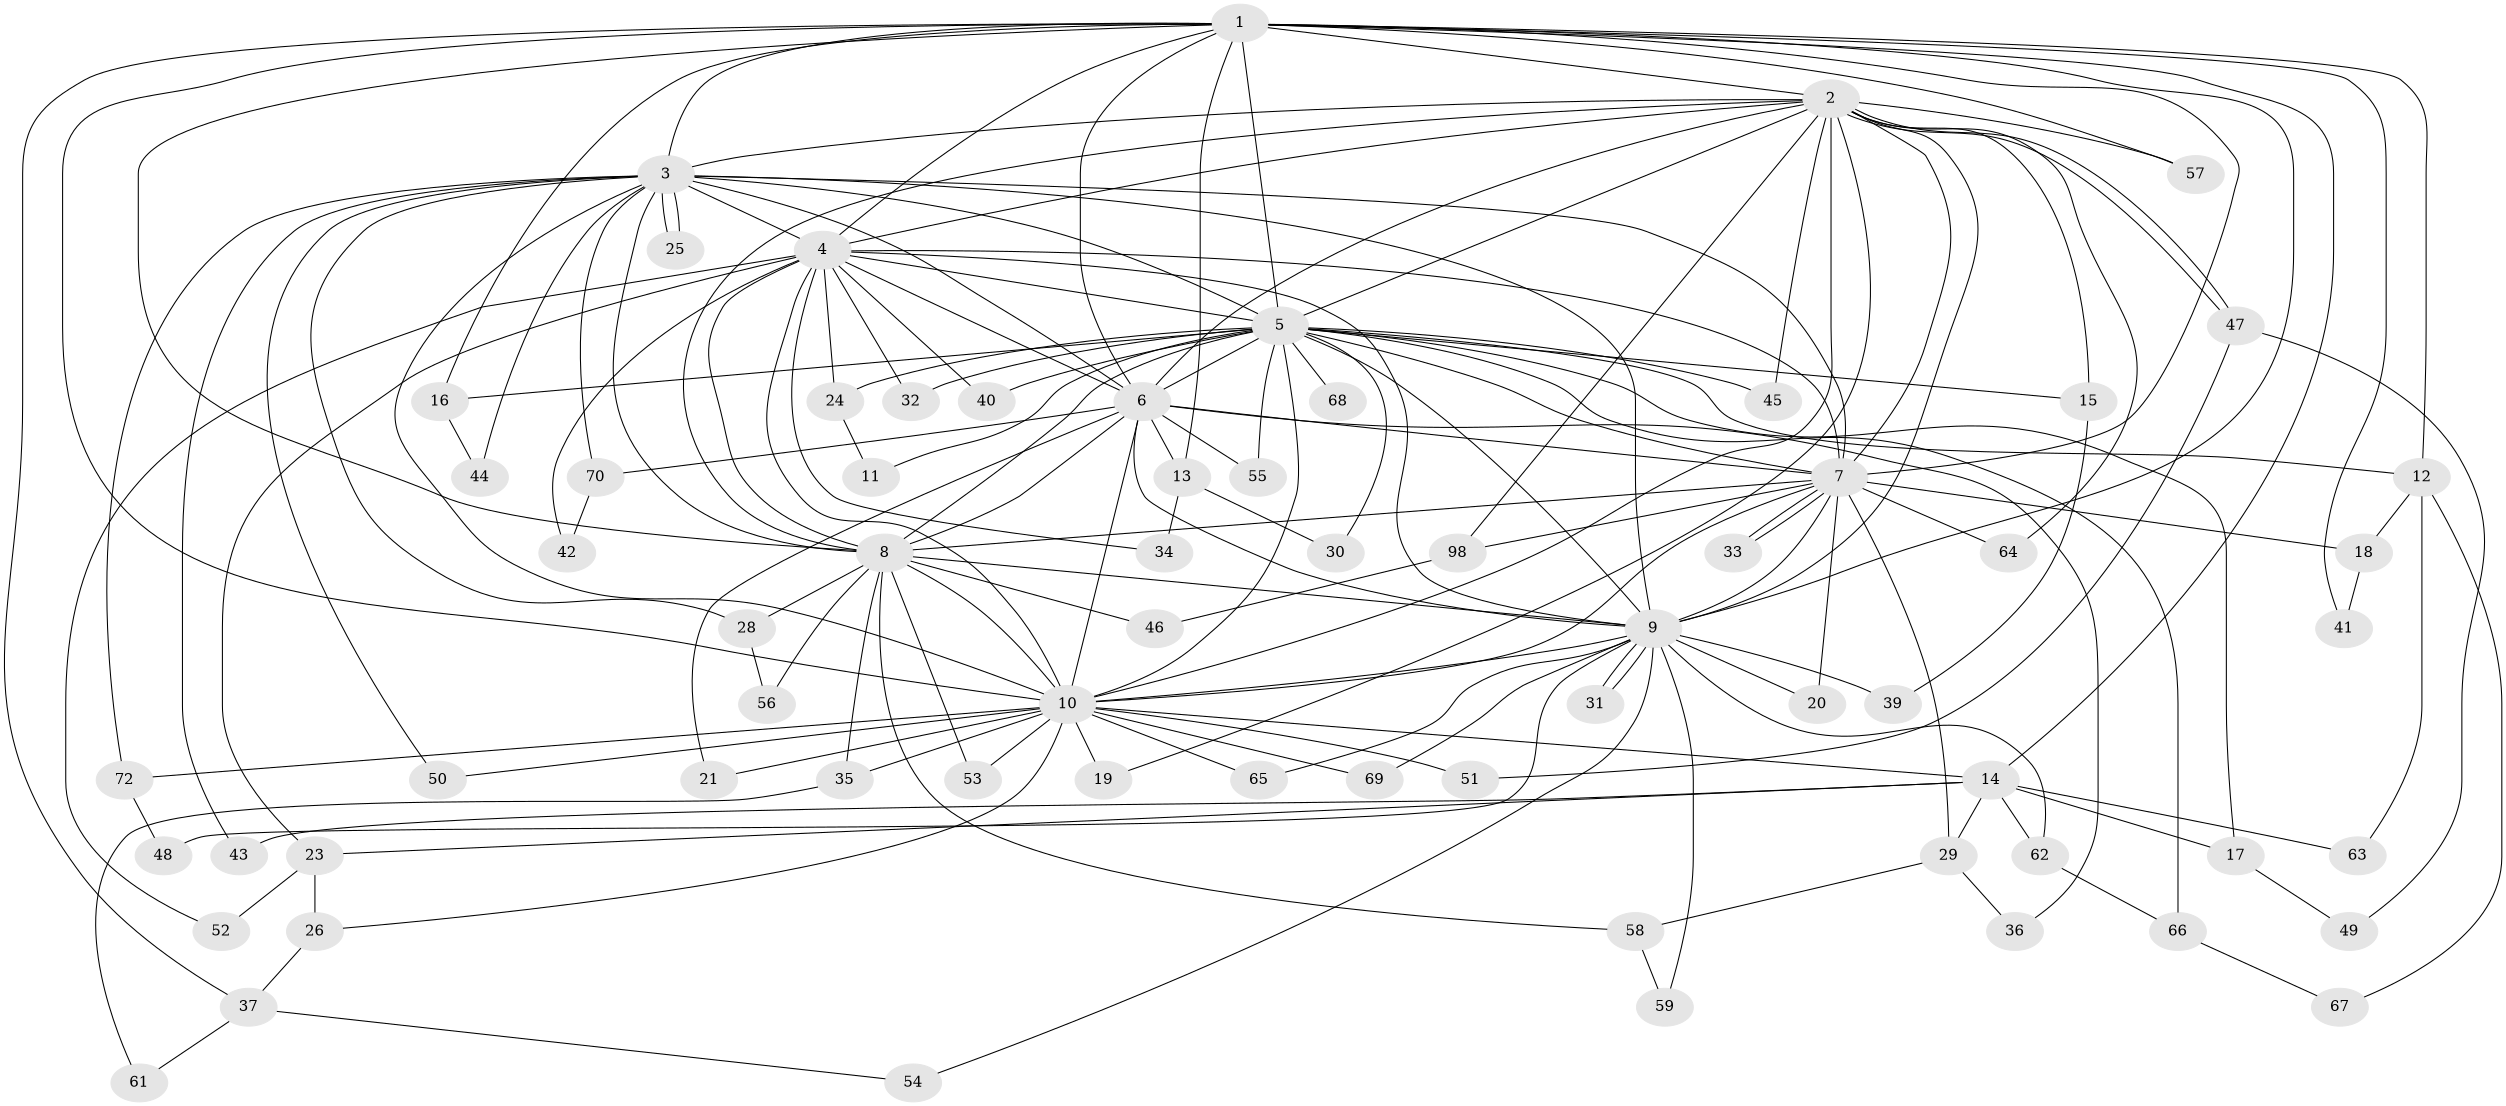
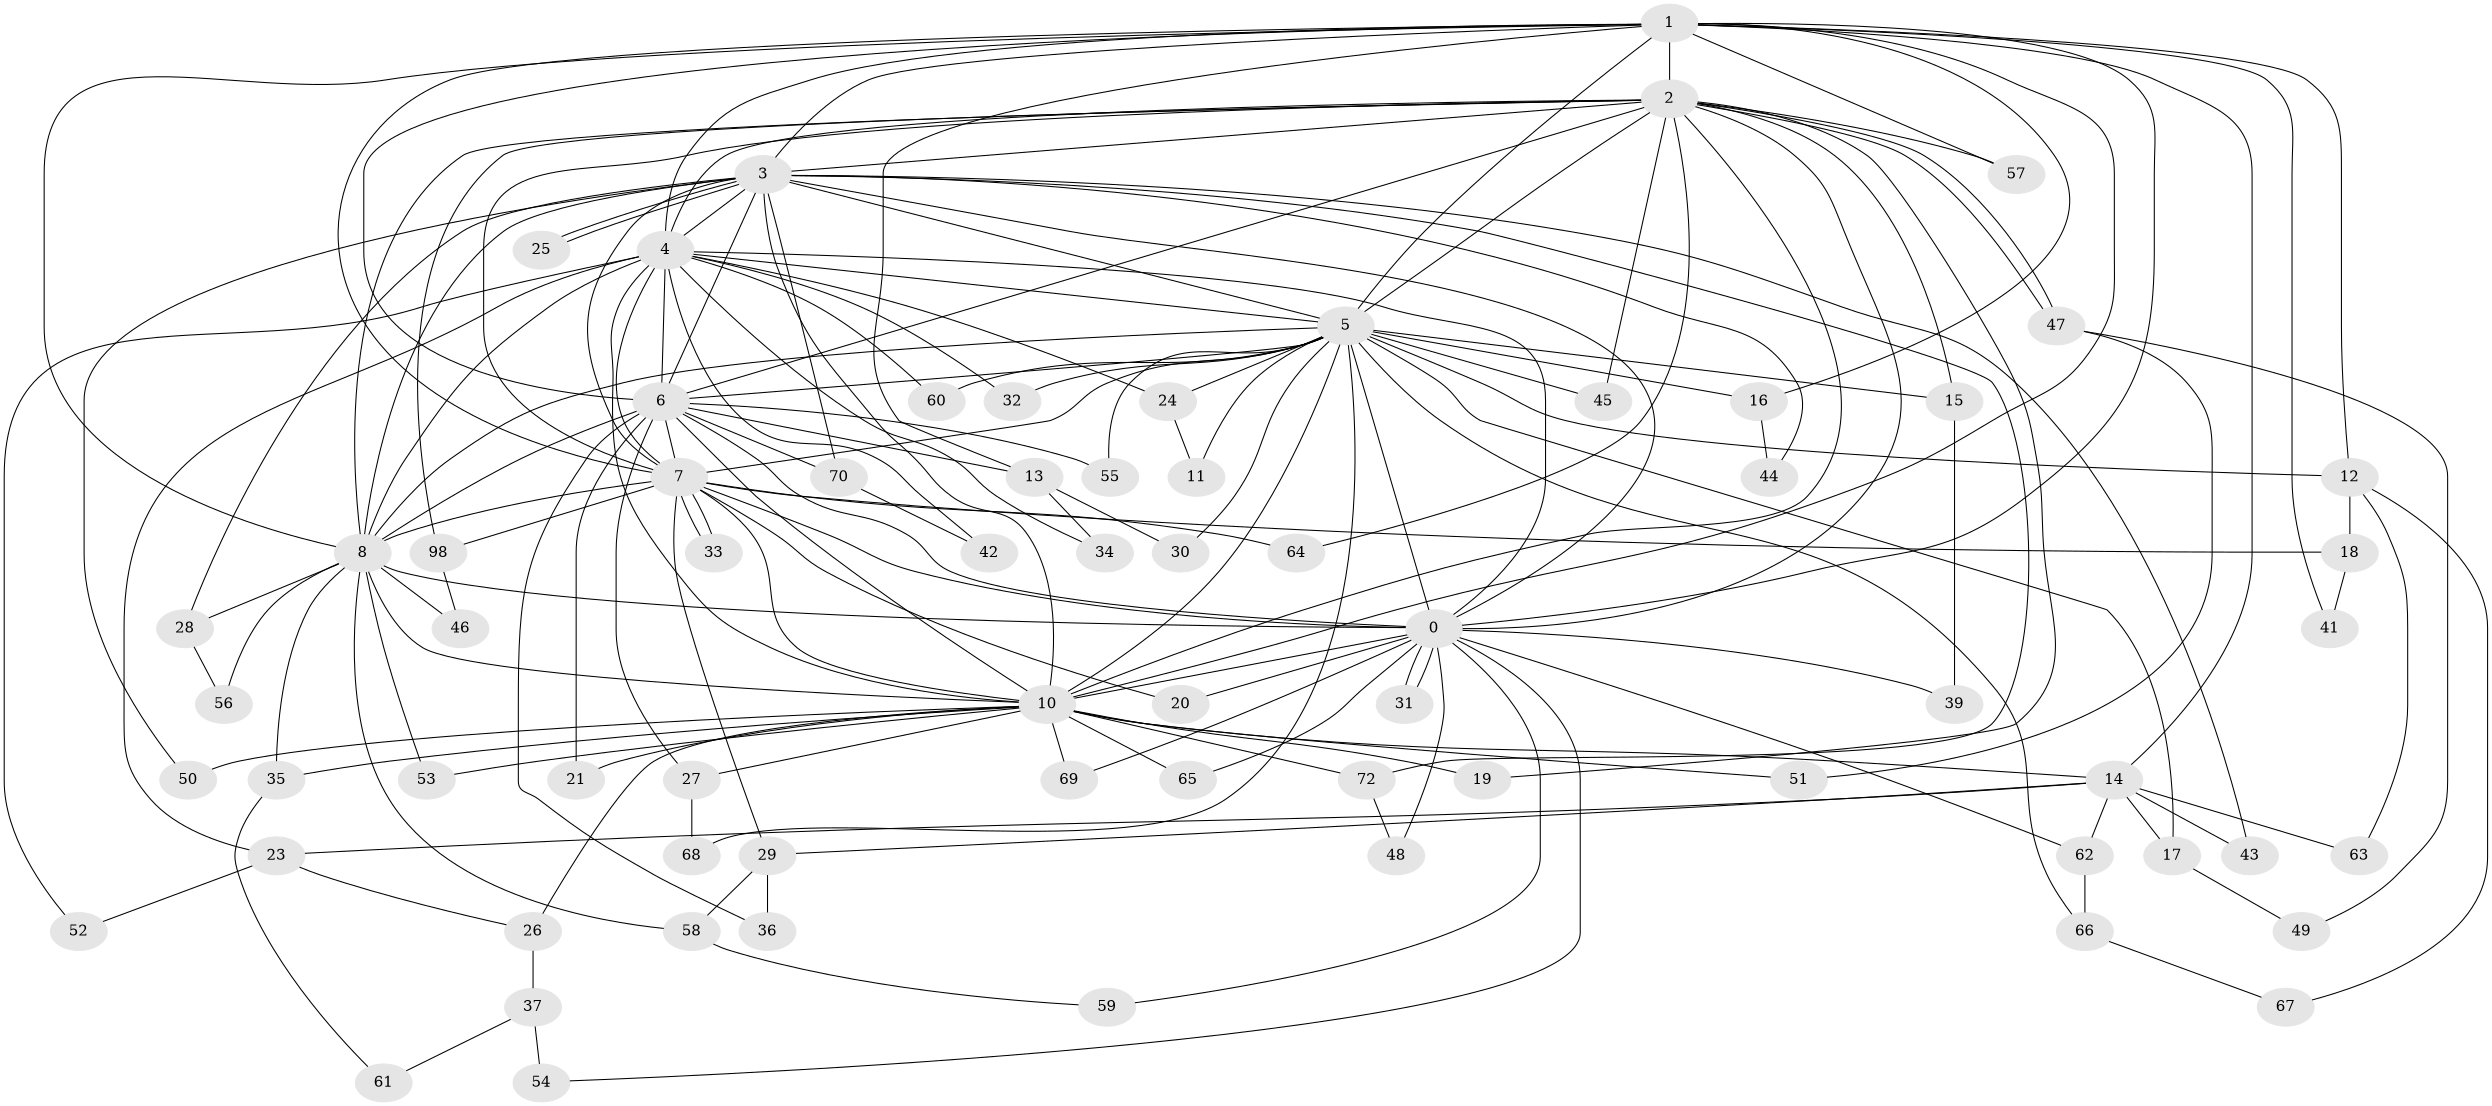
edge "1" -- "37": removed
node "40": label "40" -> "60"
node "9": label "9" -> "0"
node "27": added
